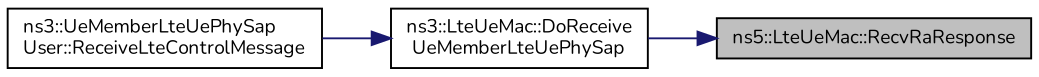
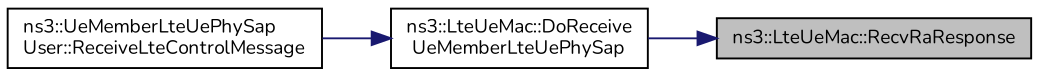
node "ns5::LteUeMac::RecvRaResponse": label "ns5::LteUeMac::RecvRaResponse" -> "ns3::LteUeMac::RecvRaResponse"
